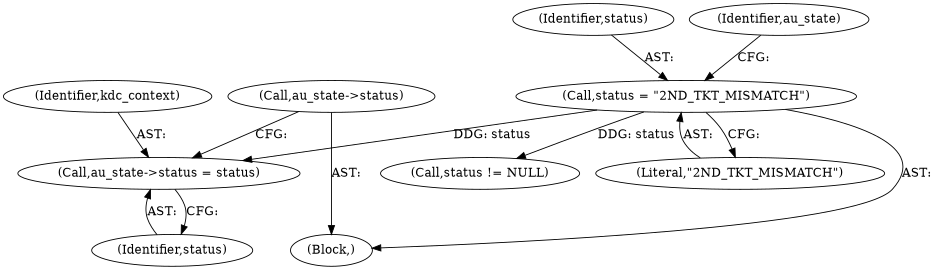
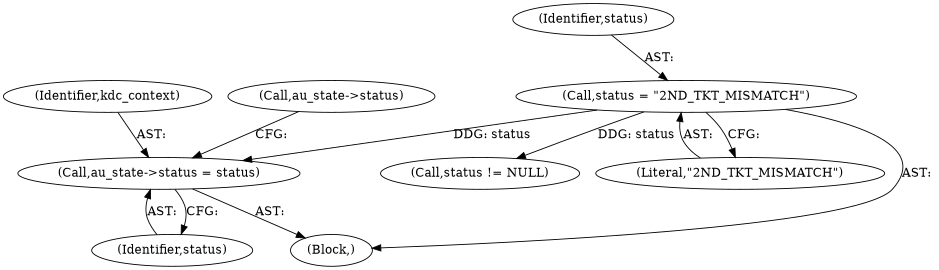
node "(Identifier,au_state)": removed
edge "(Call,au_state->status)" -> "(Block,)": now "(Call,au_state->status = status)" -> "(Block,)"
